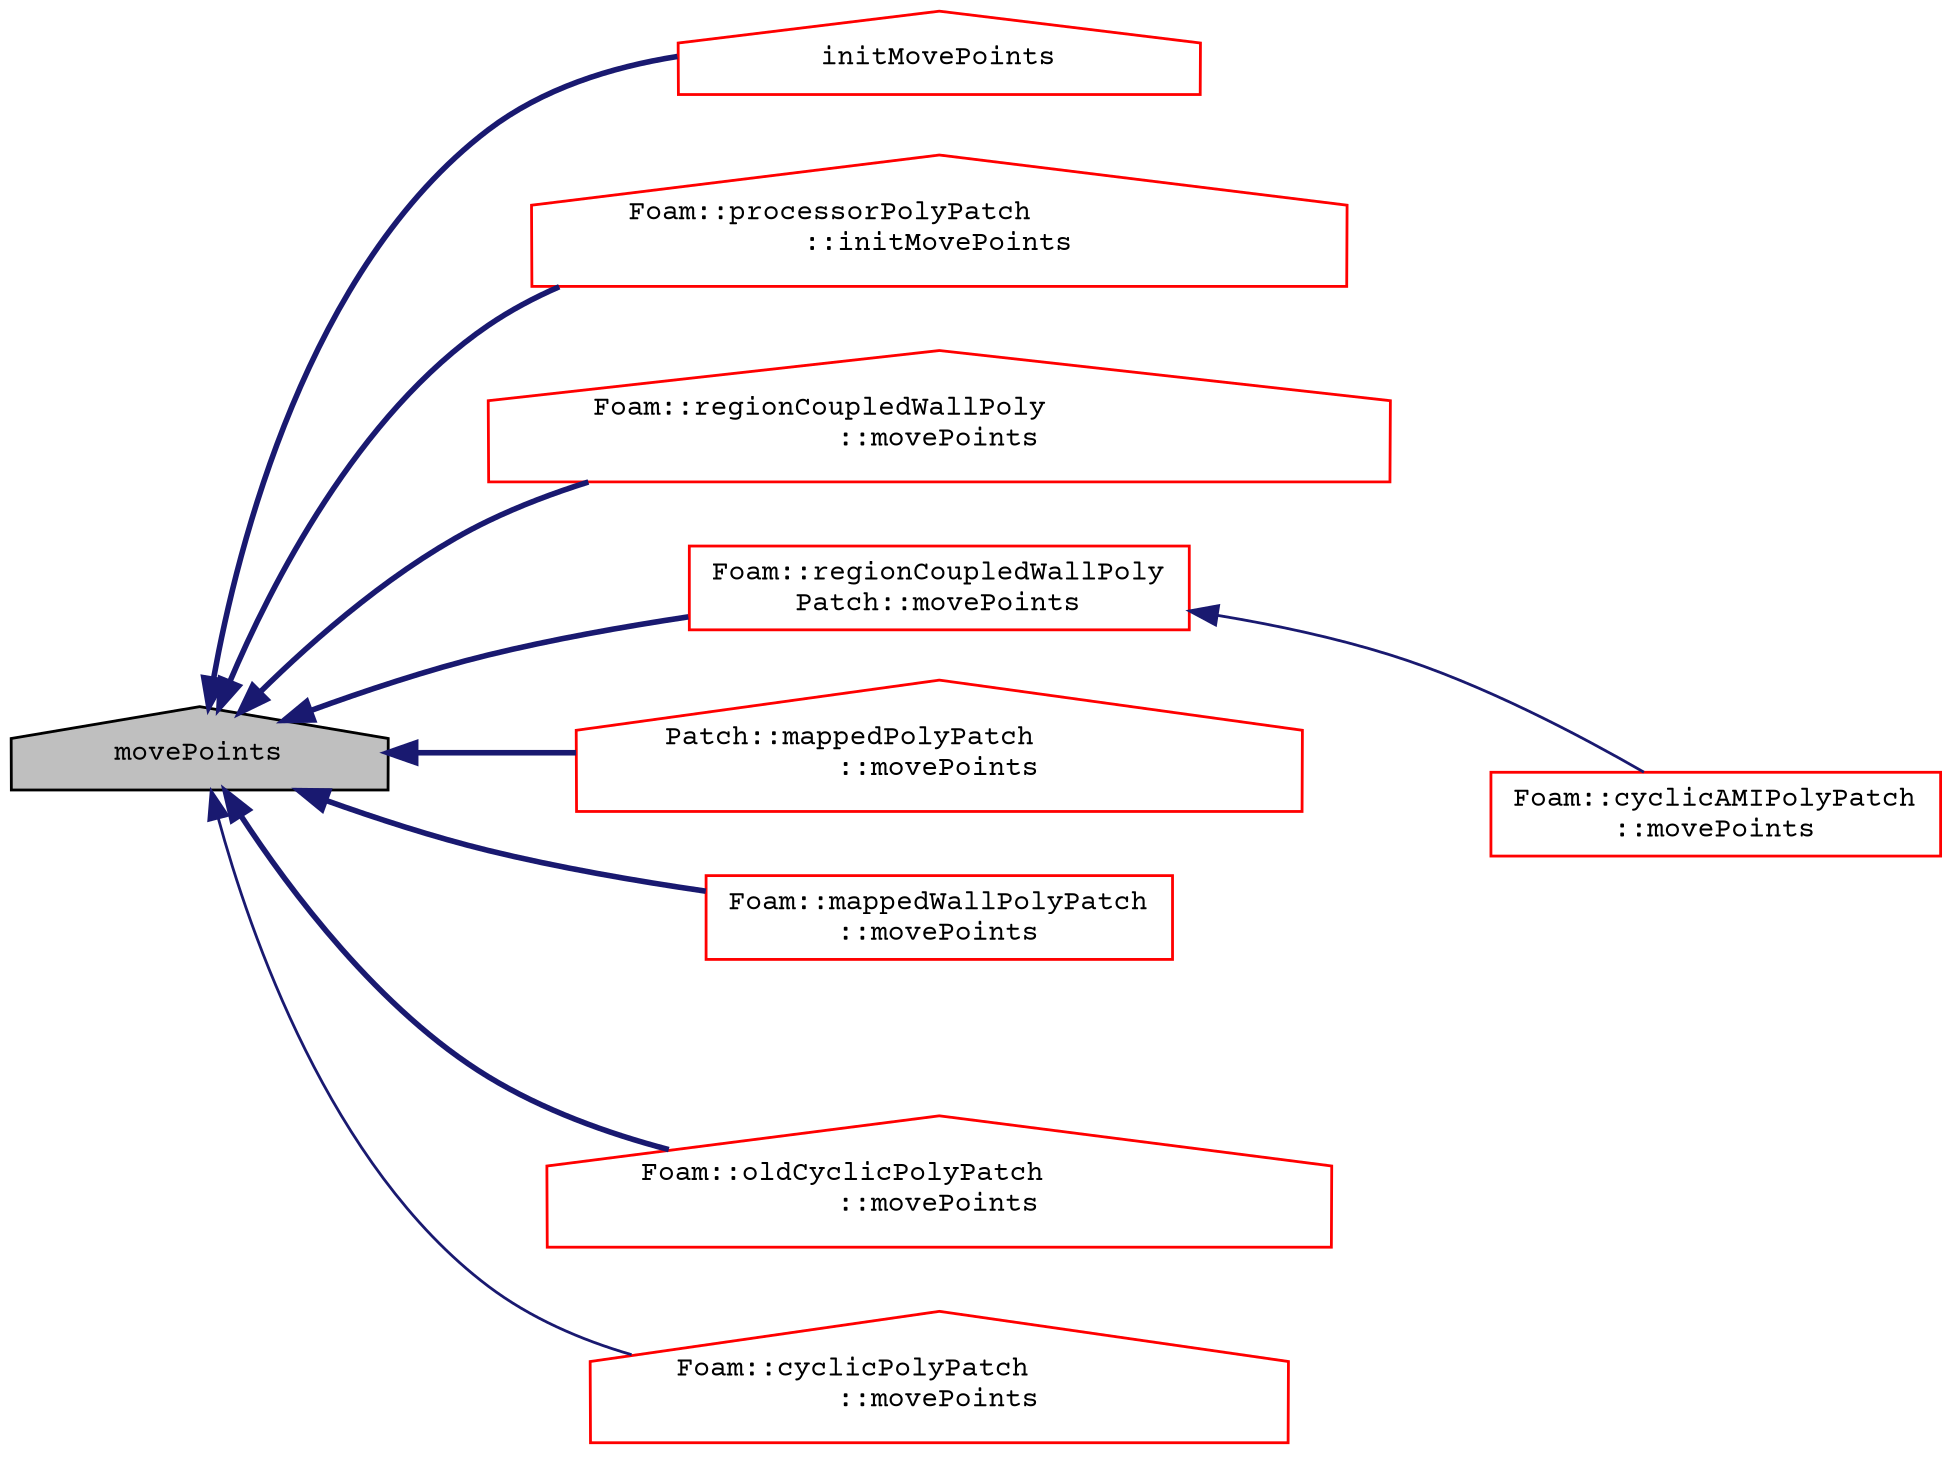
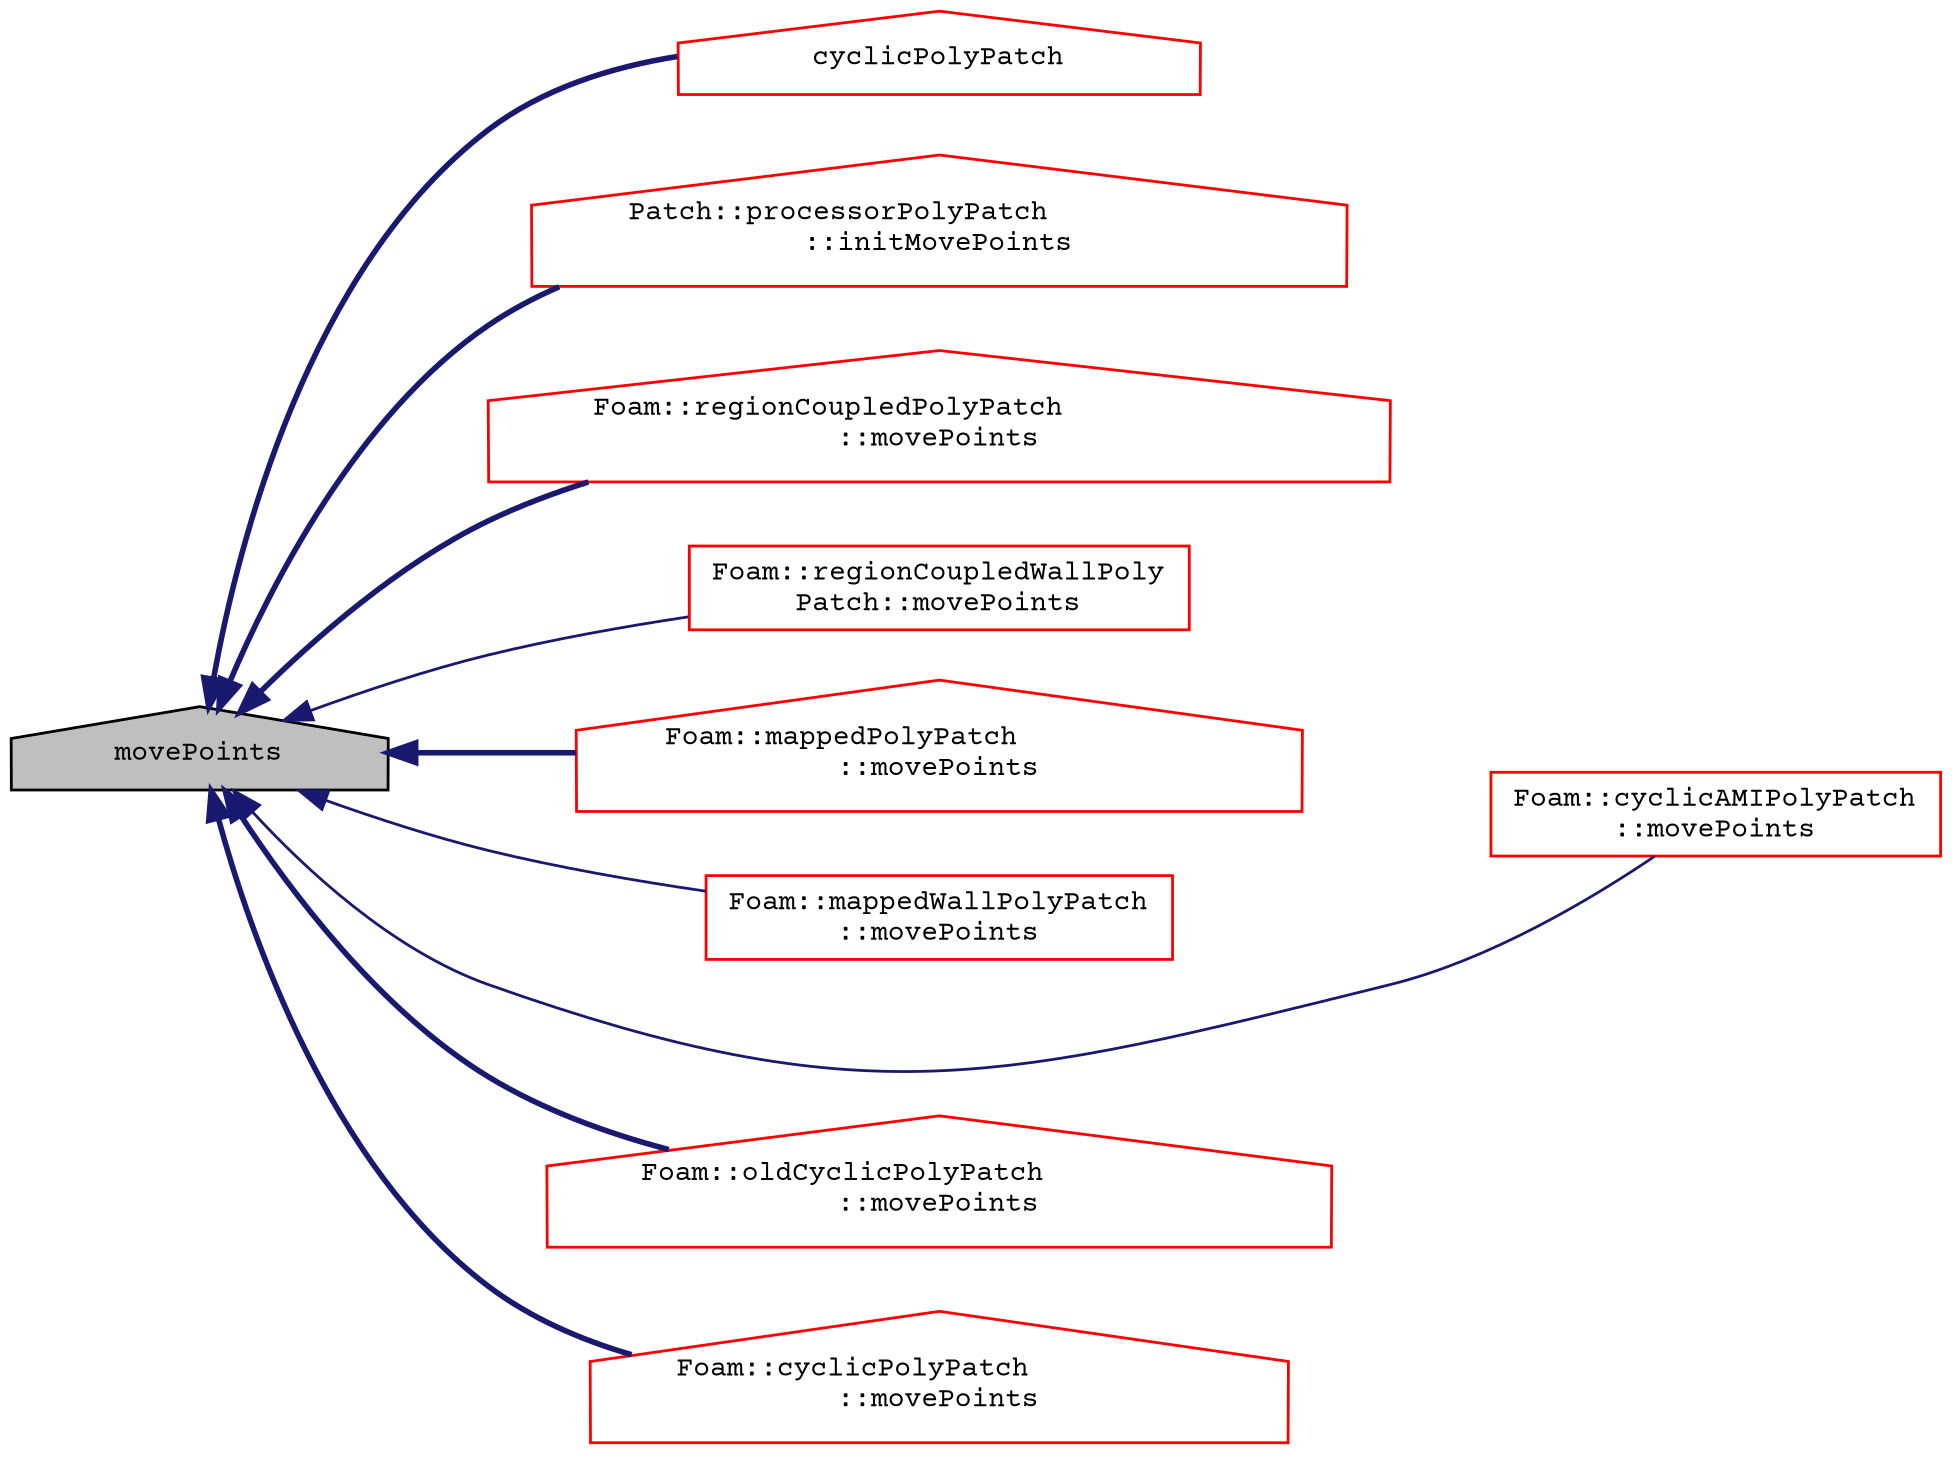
node "initMovePoints": label "initMovePoints" -> "cyclicPolyPatch"
node "Foam::processorPolyPatch ::initMovePoints": label "Foam::processorPolyPatch ::initMovePoints" -> "Patch::processorPolyPatch ::initMovePoints"
node "Foam::regionCoupledWallPoly ::movePoints": label "Foam::regionCoupledWallPoly ::movePoints" -> "Foam::regionCoupledPolyPatch ::movePoints"
edge "Foam::regionCoupledWallPoly Patch::movePoints" -> "movePoints": style bold -> solid
edge "Foam::cyclicAMIPolyPatch ::movePoints" -> "Foam::regionCoupledWallPoly Patch::movePoints": now "Foam::cyclicAMIPolyPatch ::movePoints" -> "movePoints"
node "Patch::mappedPolyPatch ::movePoints": label "Patch::mappedPolyPatch ::movePoints" -> "Foam::mappedPolyPatch ::movePoints"
edge "Foam::mappedWallPolyPatch ::movePoints" -> "movePoints": style bold -> solid
edge "Foam::cyclicPolyPatch ::movePoints" -> "movePoints": style solid -> bold
